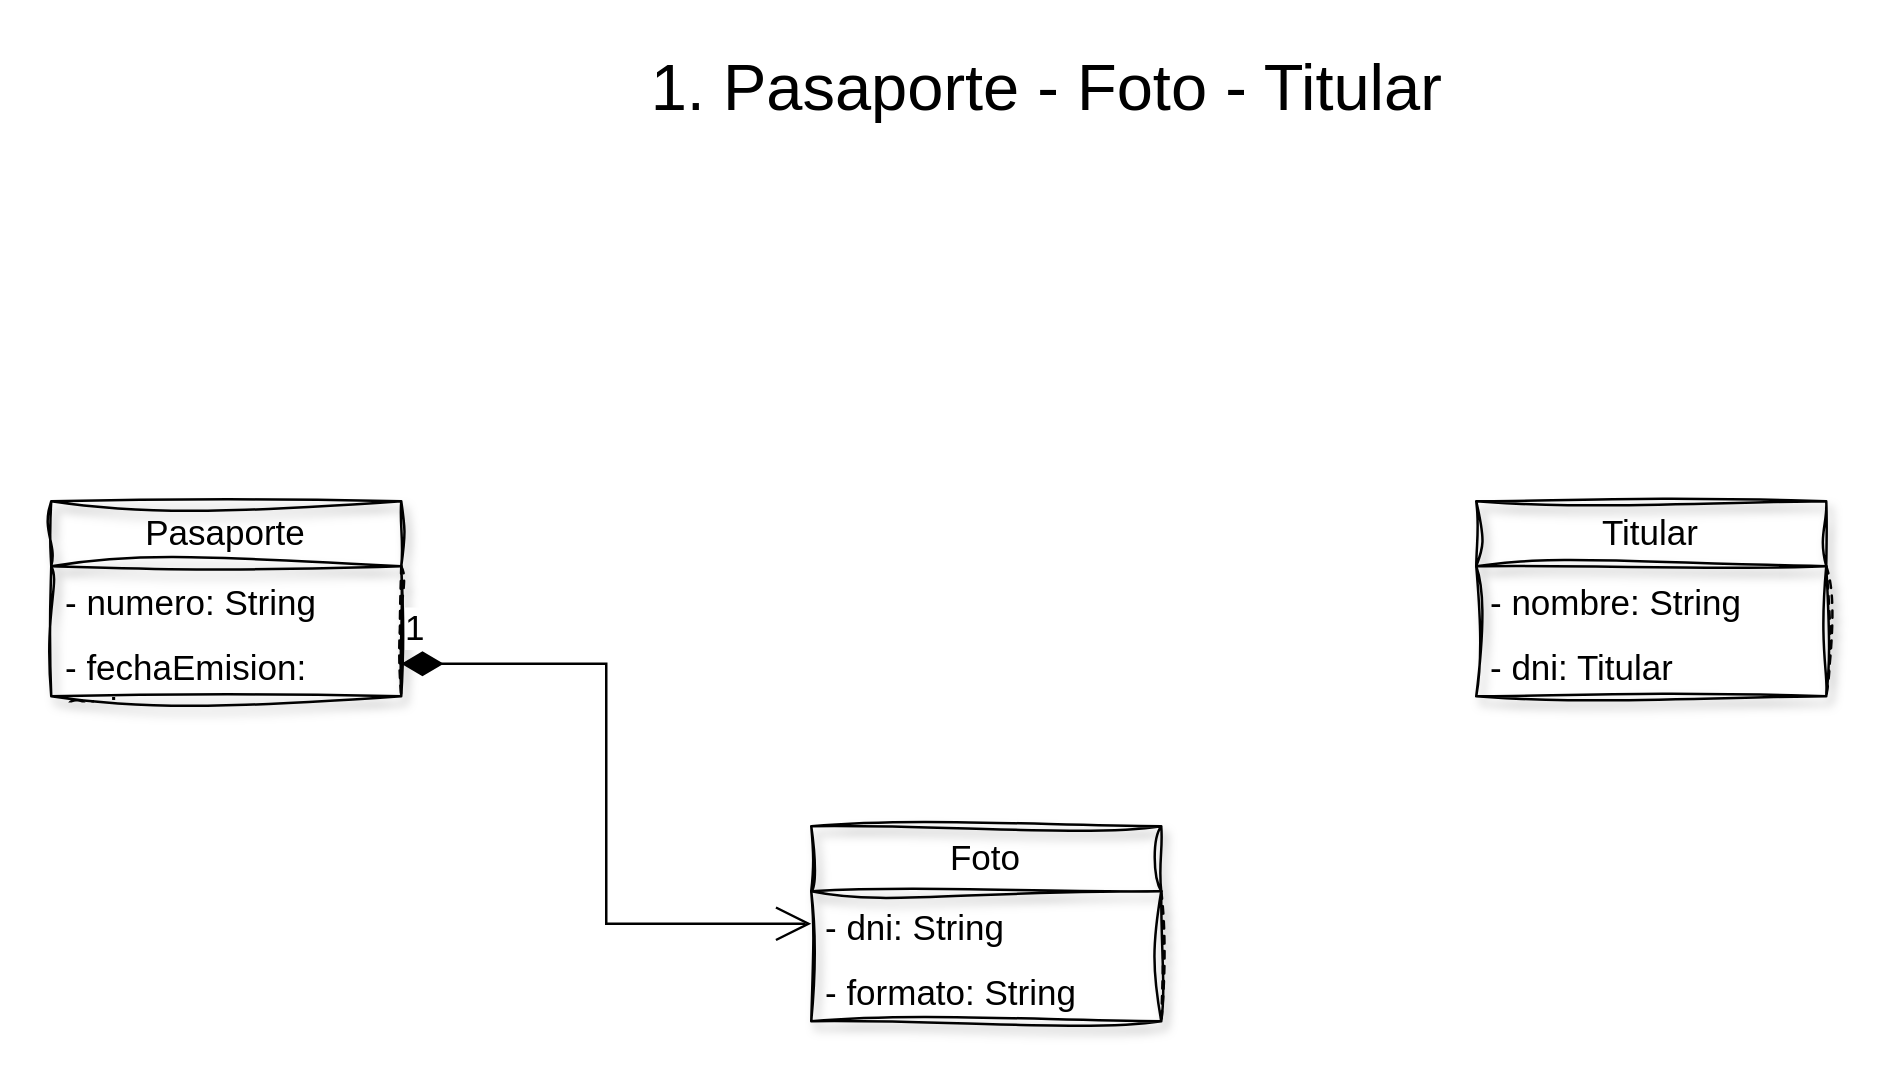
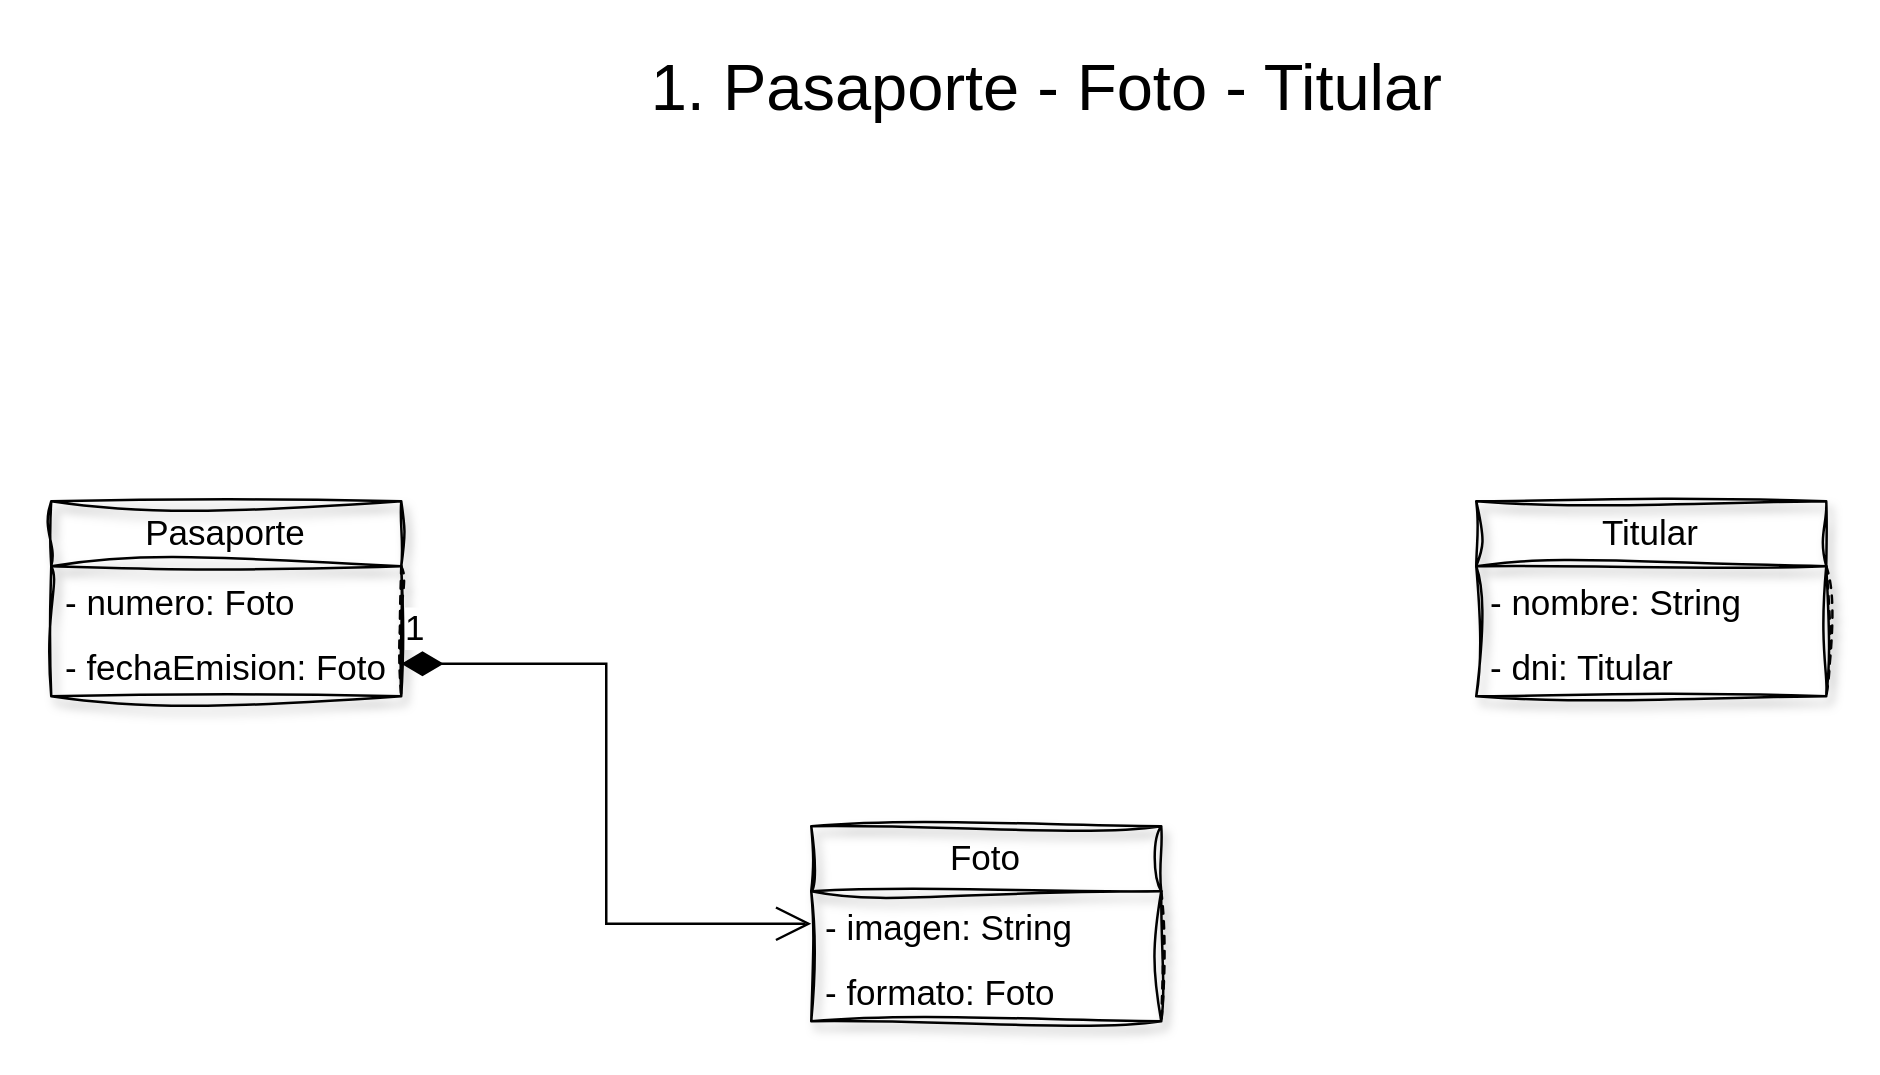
node "- numero: String": label "- numero: String" -> "- numero: Foto"
node "- fechaEmision: String": label "- fechaEmision: String" -> "- fechaEmision: Foto"
node "- dni: String": label "- dni: String" -> "- imagen: String"
node "- formato: String": label "- formato: String" -> "- formato: Foto"
